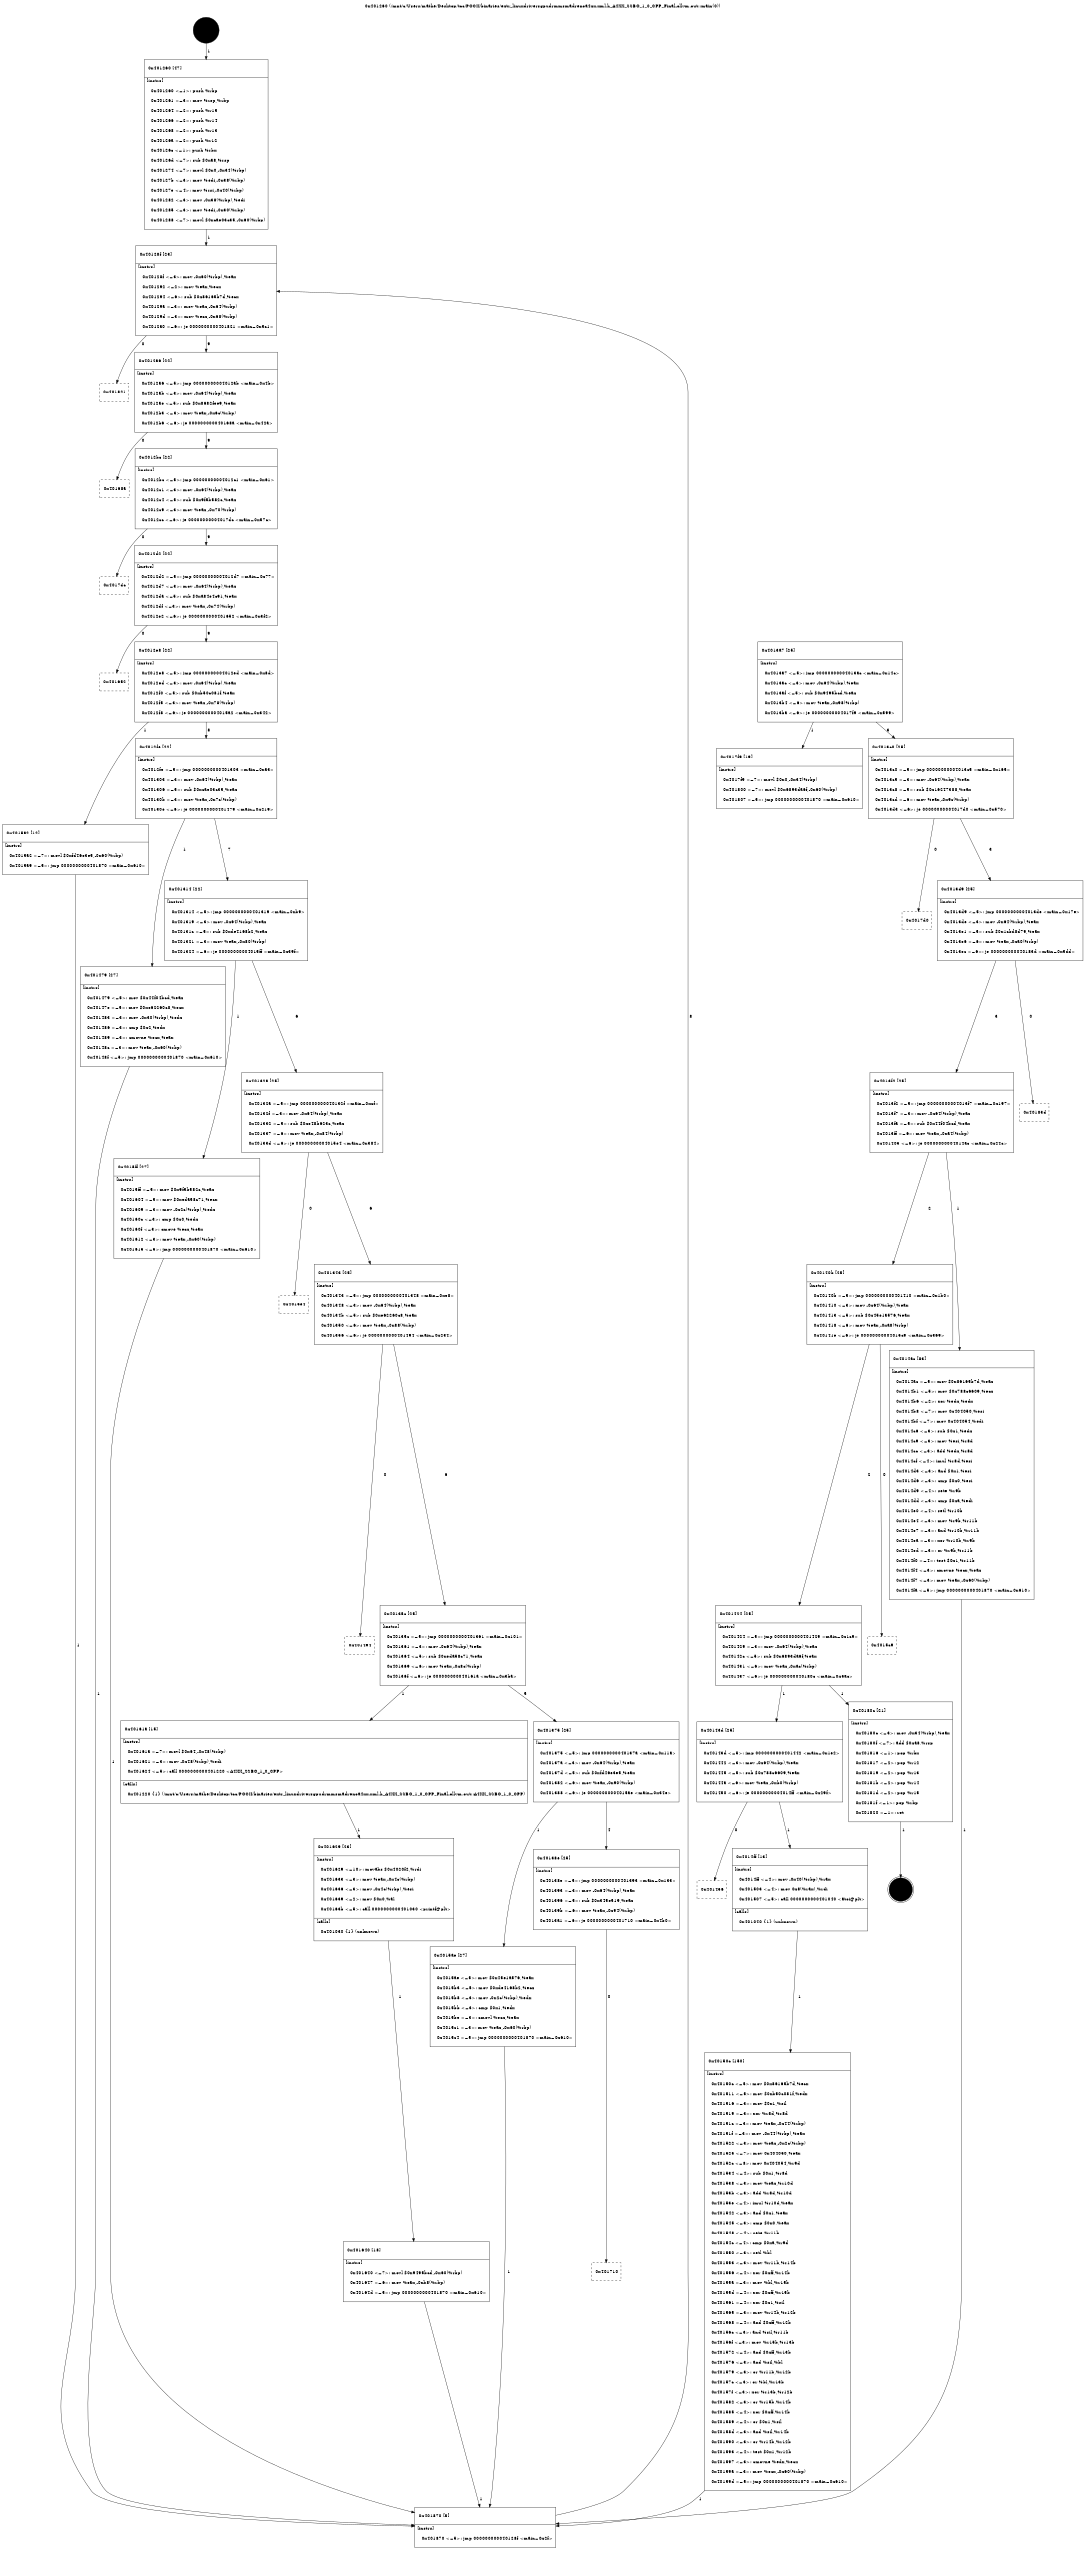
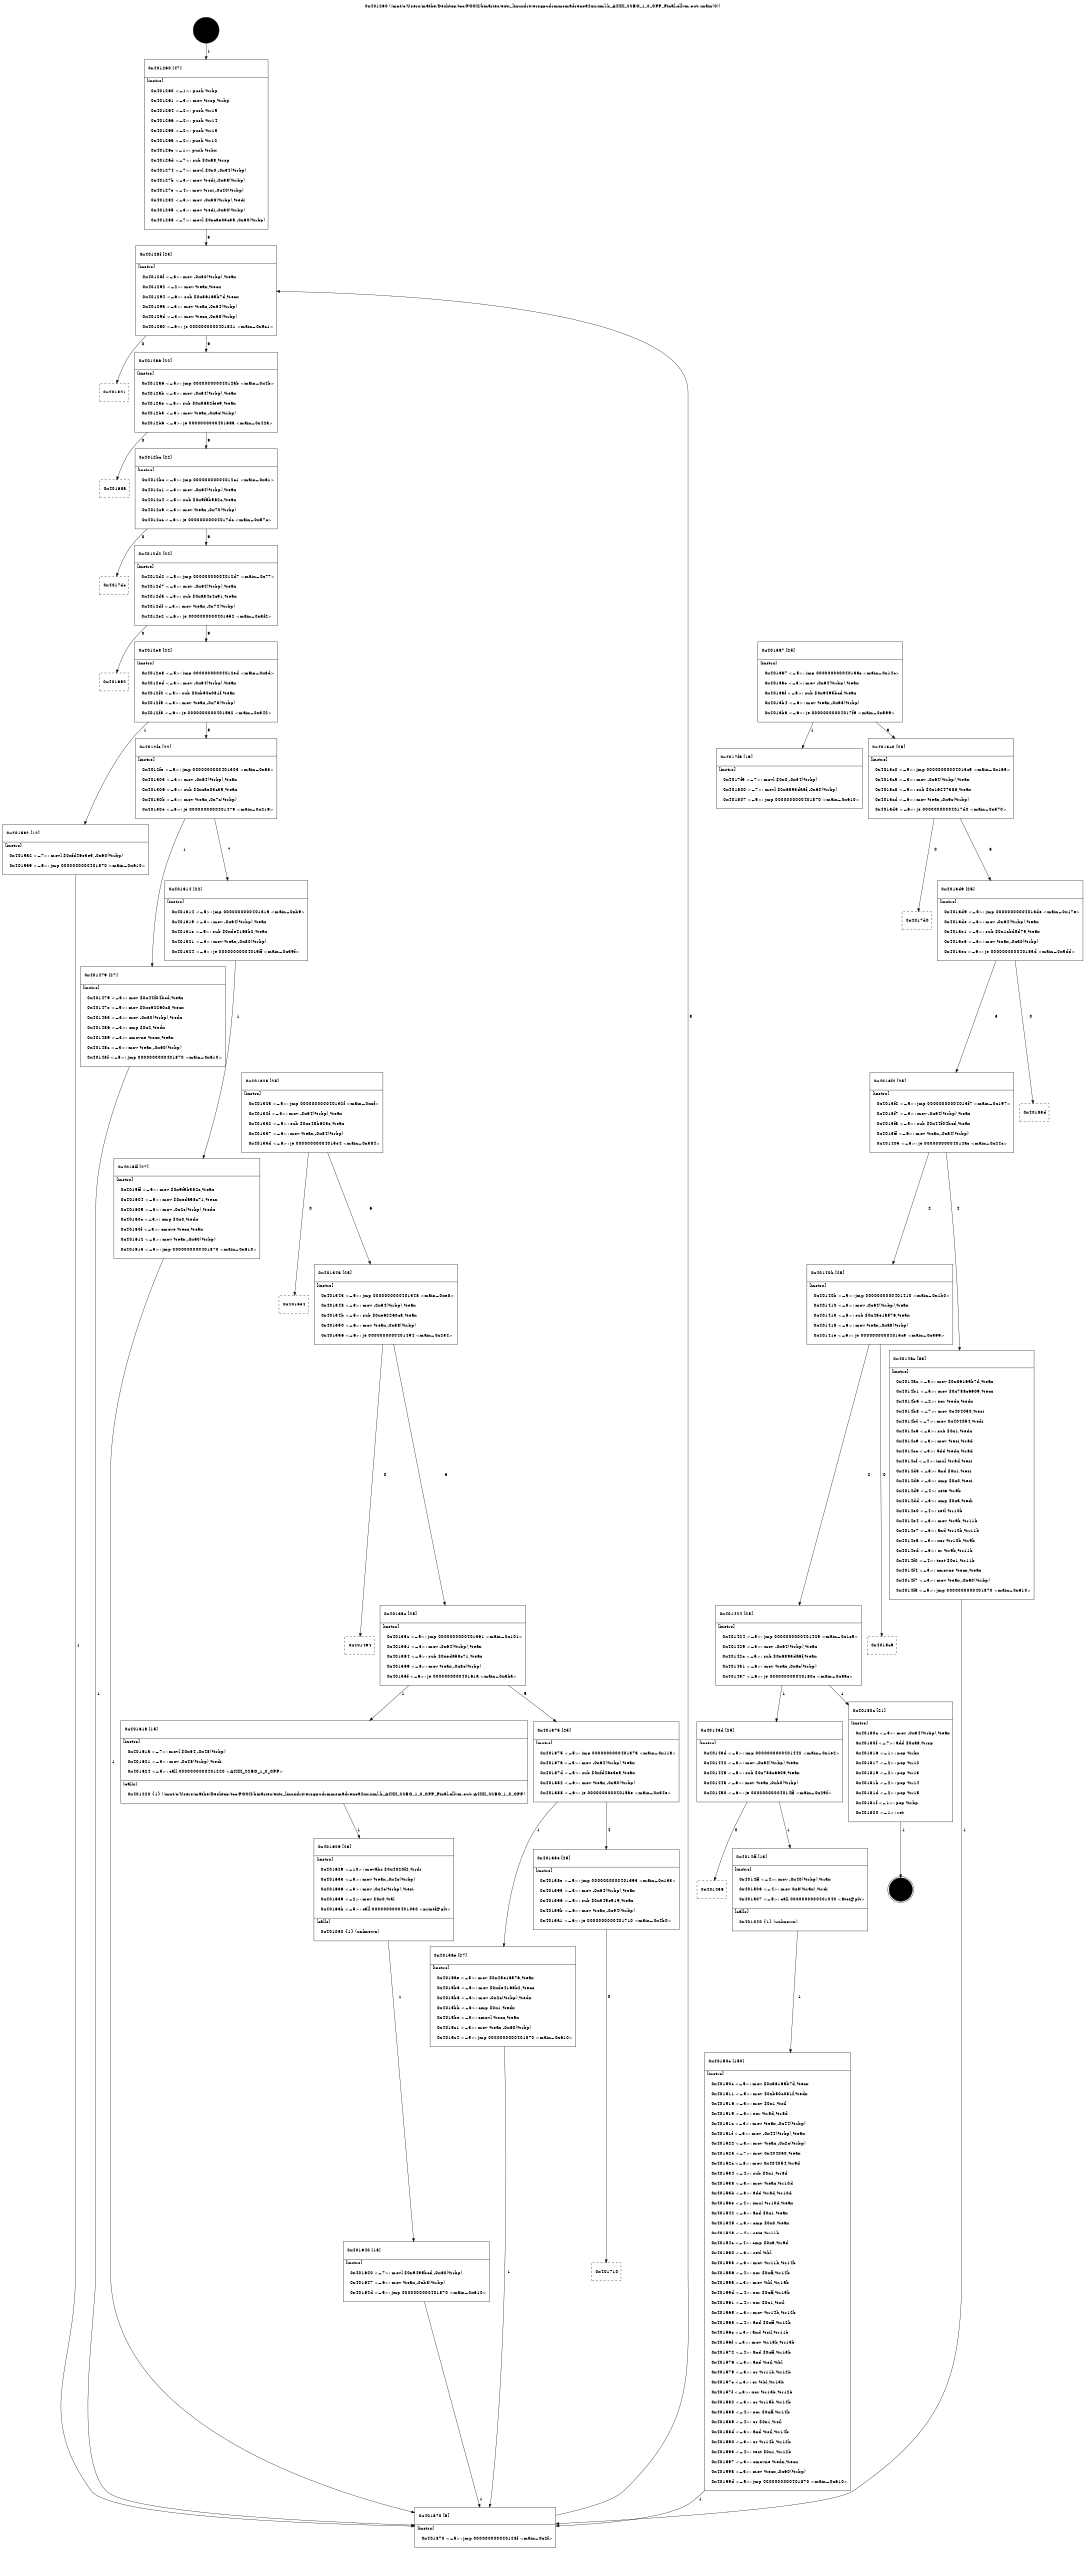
edge "0x401260 [47]" -> "0x40128f [23]": label " 1" -> " 3"
edge "0x401314 [22]" -> "0x40132a [25]": removed, label "6"
edge "0x4013f2 [25]" -> "0x4014ac [83]": label " 1" -> " 4"
